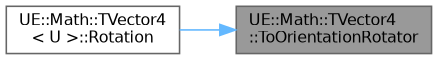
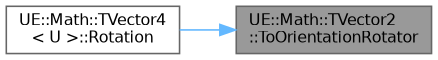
node "UE::Math::TVector4 ::ToOrientationRotator": label "UE::Math::TVector4 ::ToOrientationRotator" -> "UE::Math::TVector2 ::ToOrientationRotator"
